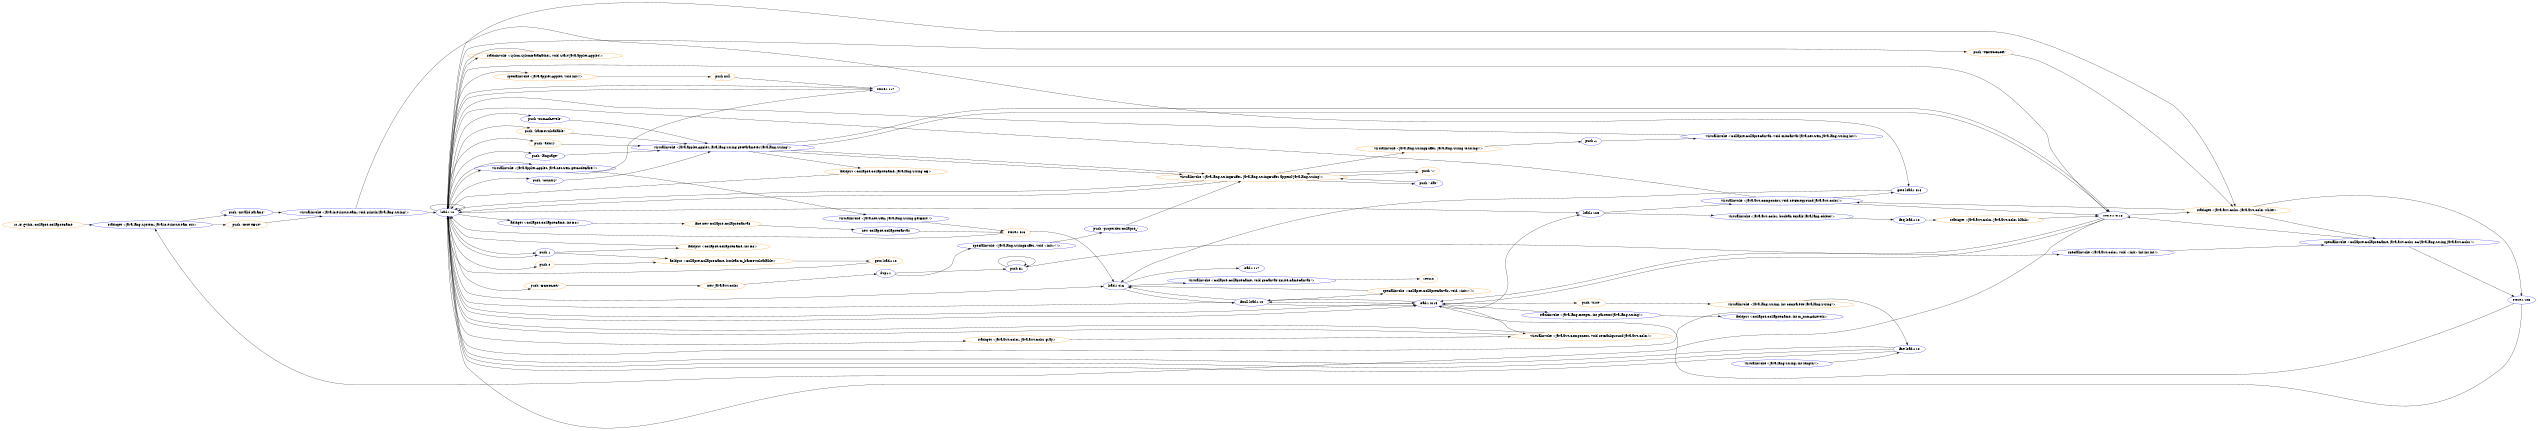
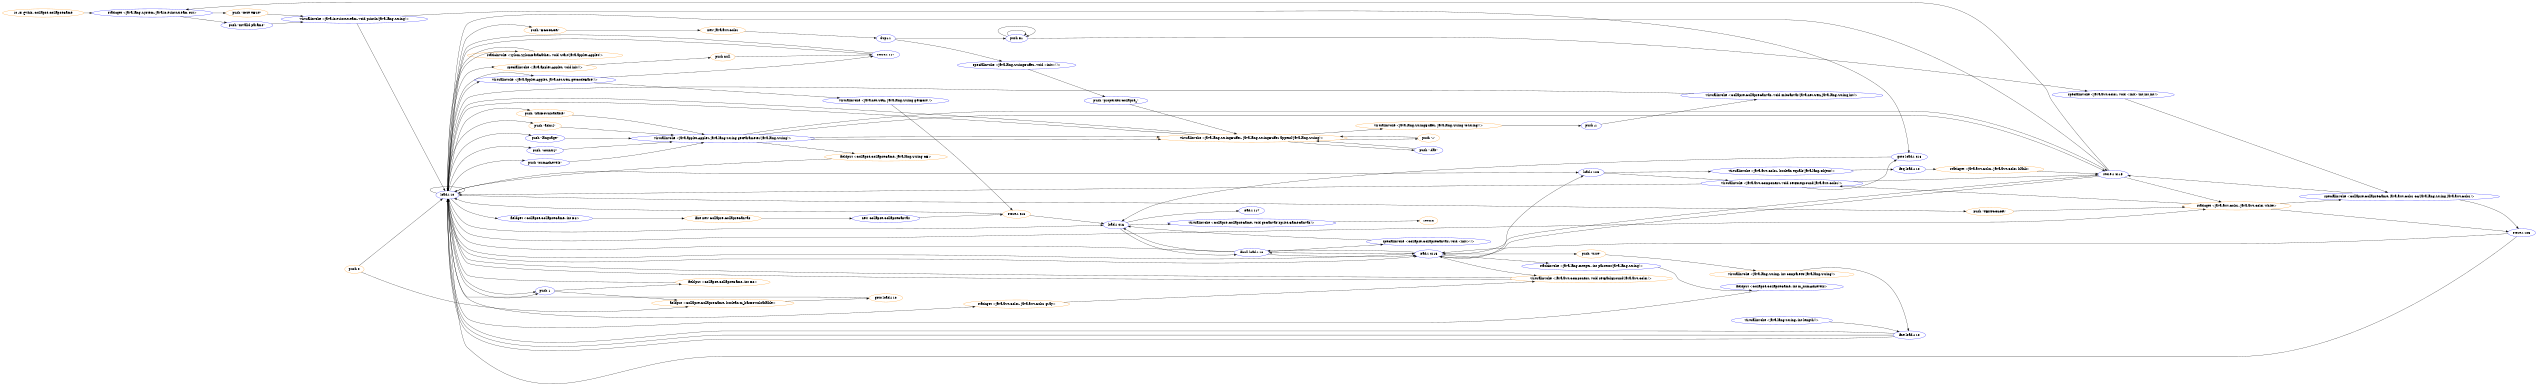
edge "load.r r0" -> "push 0": reversed
node "specialinvoke <Collapse.CollapseCanvas: void <init>()>": color darkorange -> blue
